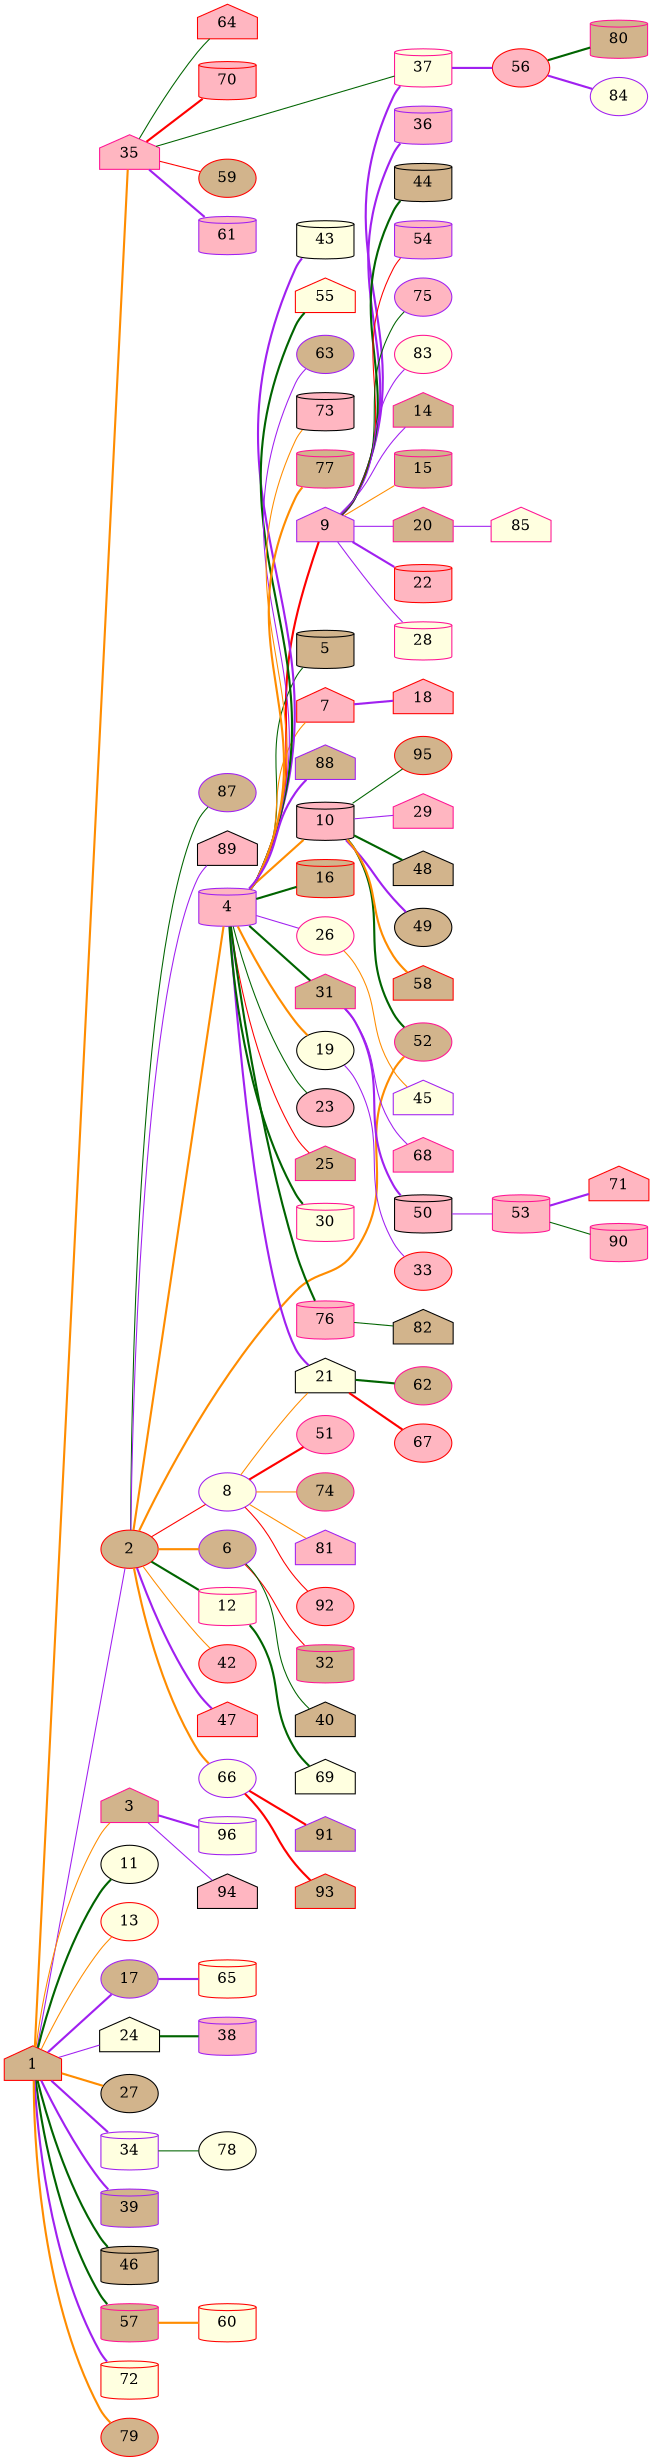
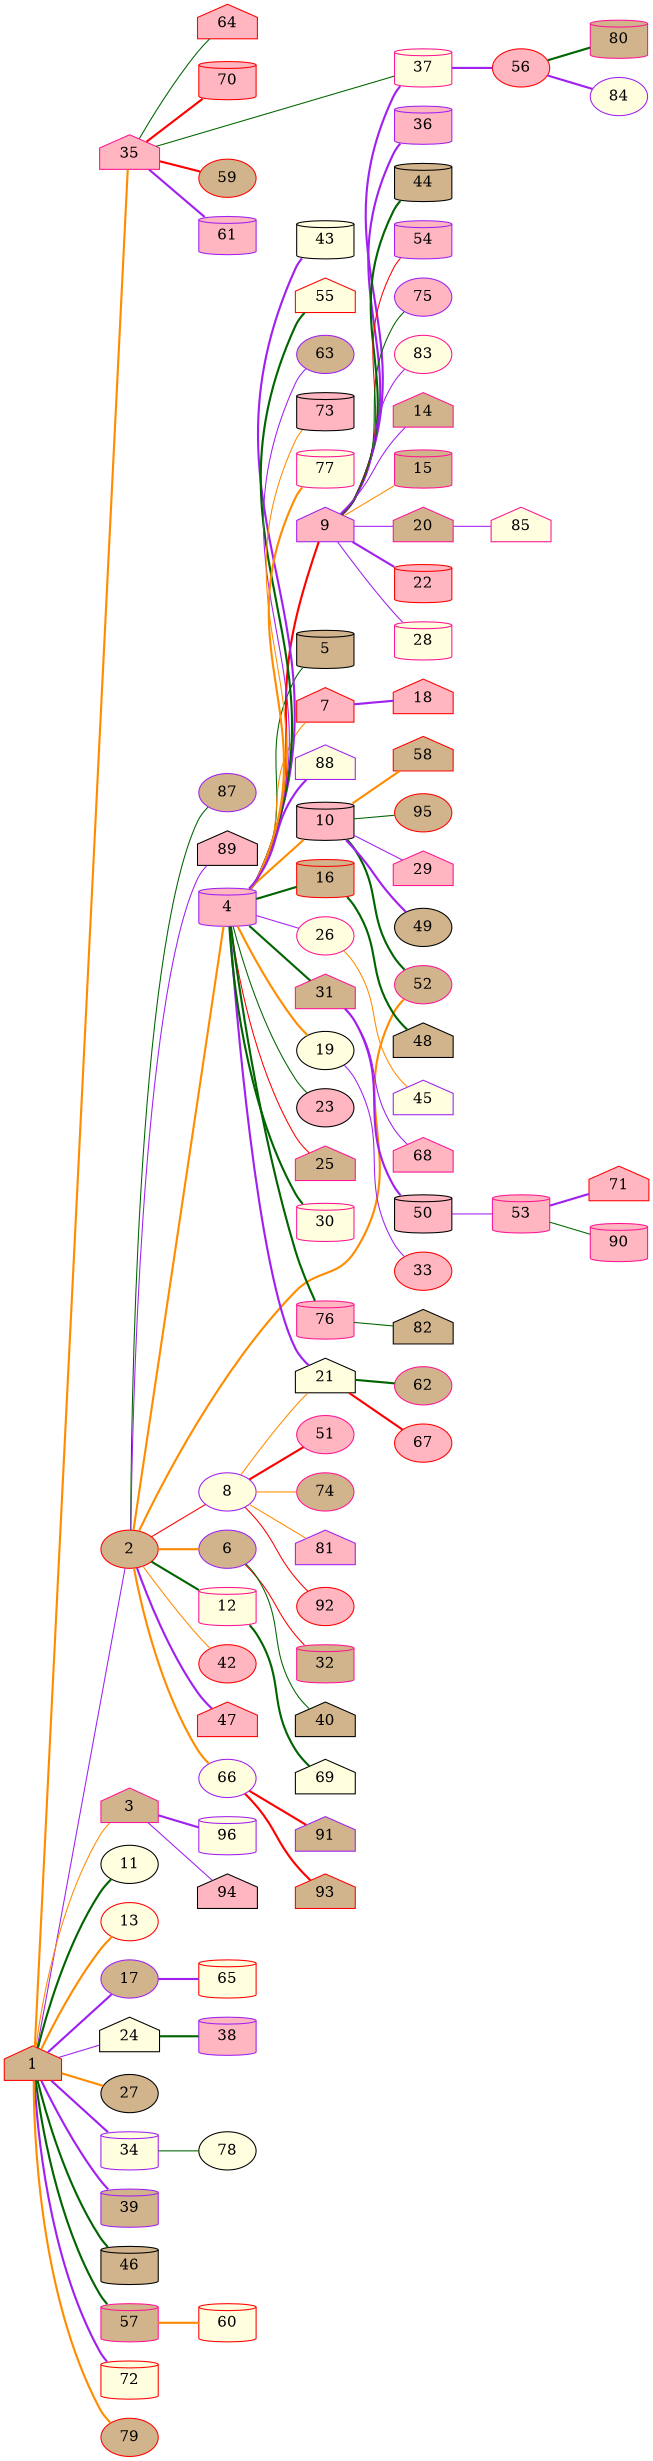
edge "35" -- "59": style solid -> bold
node "77": fillcolor tan -> lightyellow
node "88": fillcolor tan -> lightyellow
edge "10" -- "48": now "16" -- "48"
edge "13" -- "1": style solid -> bold
